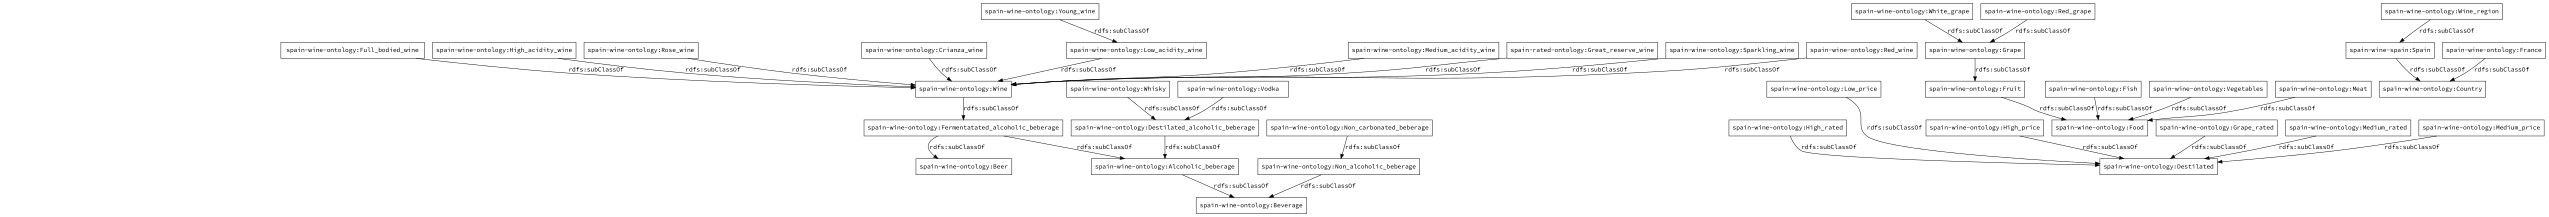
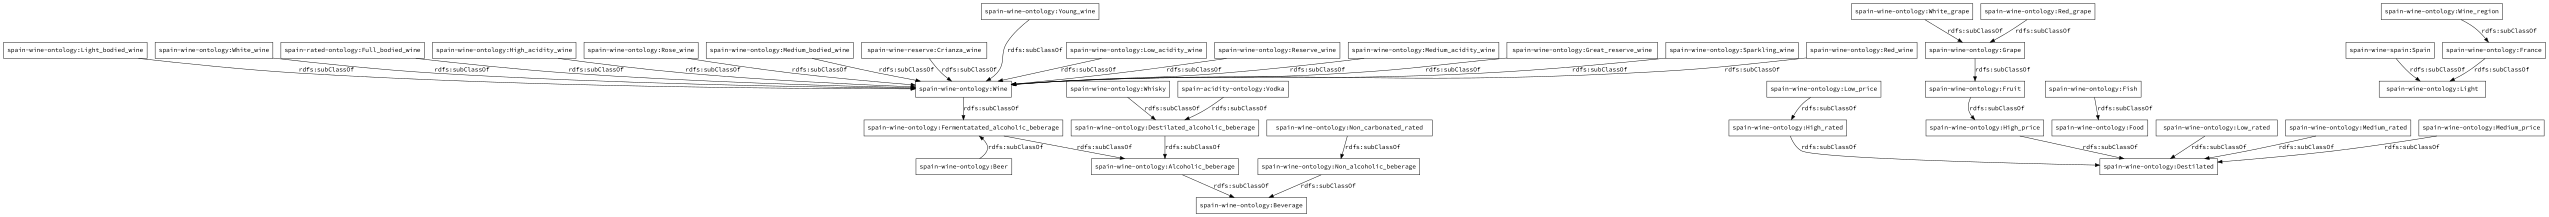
edge "spain-wine-ontology:Wine_region" -> "spain-wine-spain:Spain": now "spain-wine-ontology:Wine_region" -> "spain-wine-ontology:France"
edge "spain-wine-ontology:Young_wine" -> "spain-wine-ontology:Low_acidity_wine": now "spain-wine-ontology:Young_wine" -> "spain-wine-ontology:Wine"
node "spain-wine-ontology:Light_bodied_wine": added
node "spain-wine-ontology:White_wine": added
node "spain-wine-ontology:Full_bodied_wine": label "spain-wine-ontology:Full_bodied_wine" -> "spain-rated-ontology:Full_bodied_wine"
node "spain-wine-ontology:Medium_bodied_wine": added
node "spain-wine-ontology:Crianza_wine": label "spain-wine-ontology:Crianza_wine" -> "spain-wine-reserve:Crianza_wine"
node "spain-wine-ontology:Reserve_wine": added
node "spain-rated-ontology:Great_reserve_wine": label "spain-rated-ontology:Great_reserve_wine" -> "spain-wine-ontology:Great_reserve_wine"
node "spain-wine-ontology:Vodka": label "spain-wine-ontology:Vodka" -> "spain-acidity-ontology:Vodka"
node "spain-wine-ontology:Vegetables": removed
node "spain-wine-ontology:Meat": removed
node "spain-wine-ontology:Country": label "spain-wine-ontology:Country" -> "spain-wine-ontology:Light"
edge "spain-wine-ontology:Fruit" -> "spain-wine-ontology:Food": now "spain-wine-ontology:Fruit" -> "spain-wine-ontology:High_price"
node "spain-wine-ontology:Non_carbonated_beberage": label "spain-wine-ontology:Non_carbonated_beberage" -> "spain-wine-ontology:Non_carbonated_rated"
node "spain-wine-ontology:Grape_rated": label "spain-wine-ontology:Grape_rated" -> "spain-wine-ontology:Low_rated"
edge "spain-wine-ontology:Fermentatated_alcoholic_beberage" -> "spain-wine-ontology:Beer": reversed
edge "spain-wine-ontology:Low_price" -> "spain-wine-ontology:Destilated": now "spain-wine-ontology:Low_price" -> "spain-wine-ontology:High_rated"
